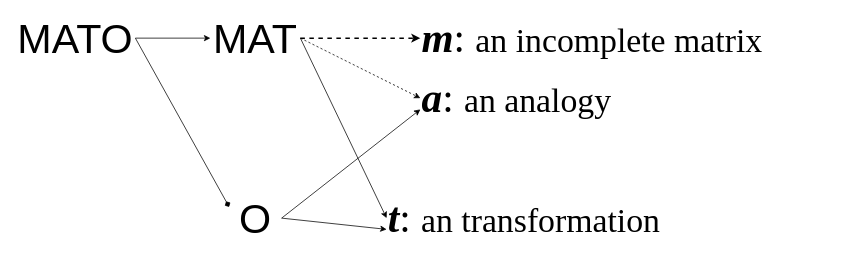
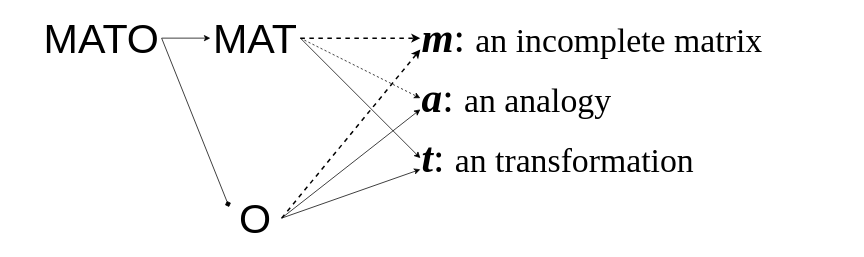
node "MATO": moved (75, 38) -> (102, 38)
edge "O" -> "m: an incomplete matrix": added
node "t: an transformation": moved (552, 218) -> (585, 158)
